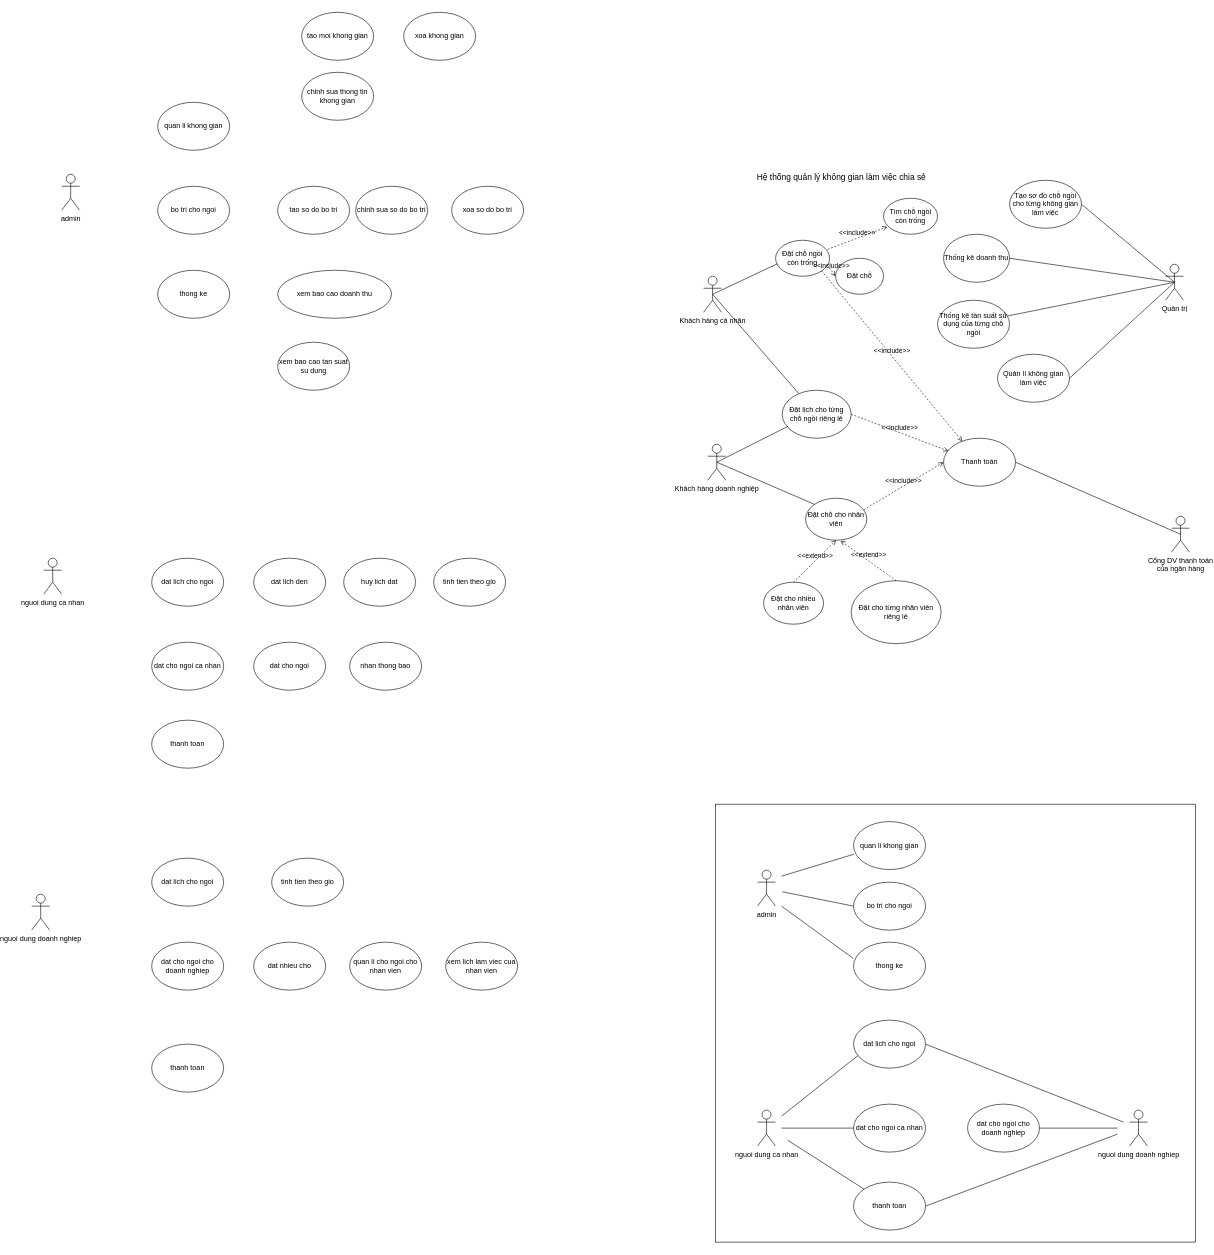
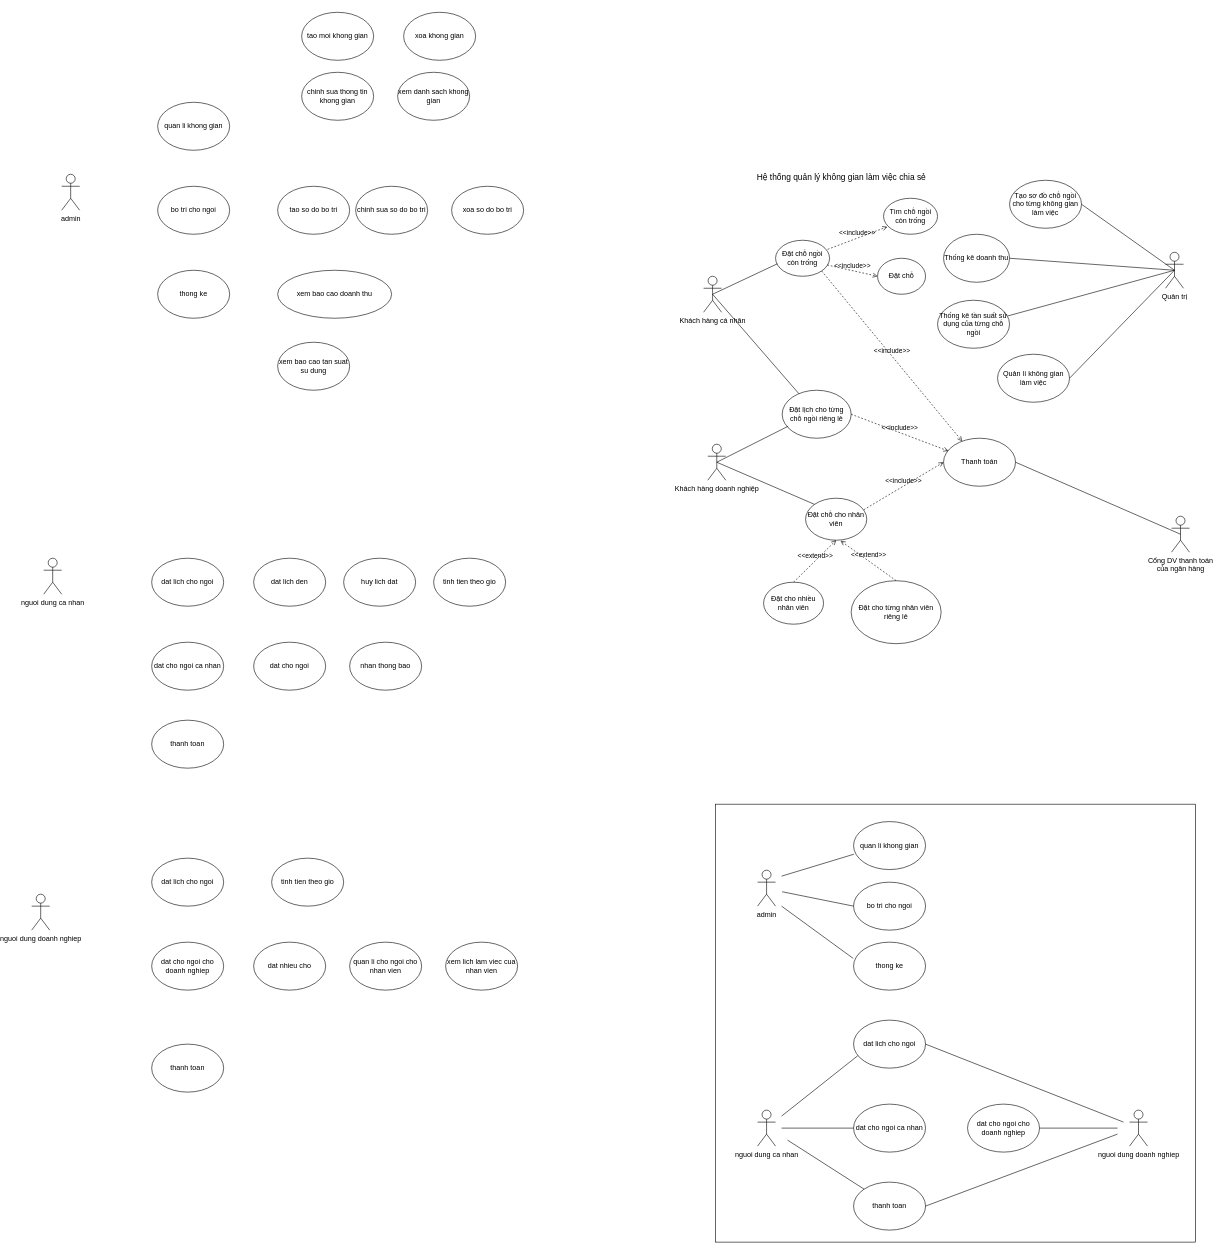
node "xem danh sach khong gian": added
node "Đặt chỗ": moved (860, 276) -> (902, 276)
node "Quản trị": moved (1175, 282) -> (1175, 270)
